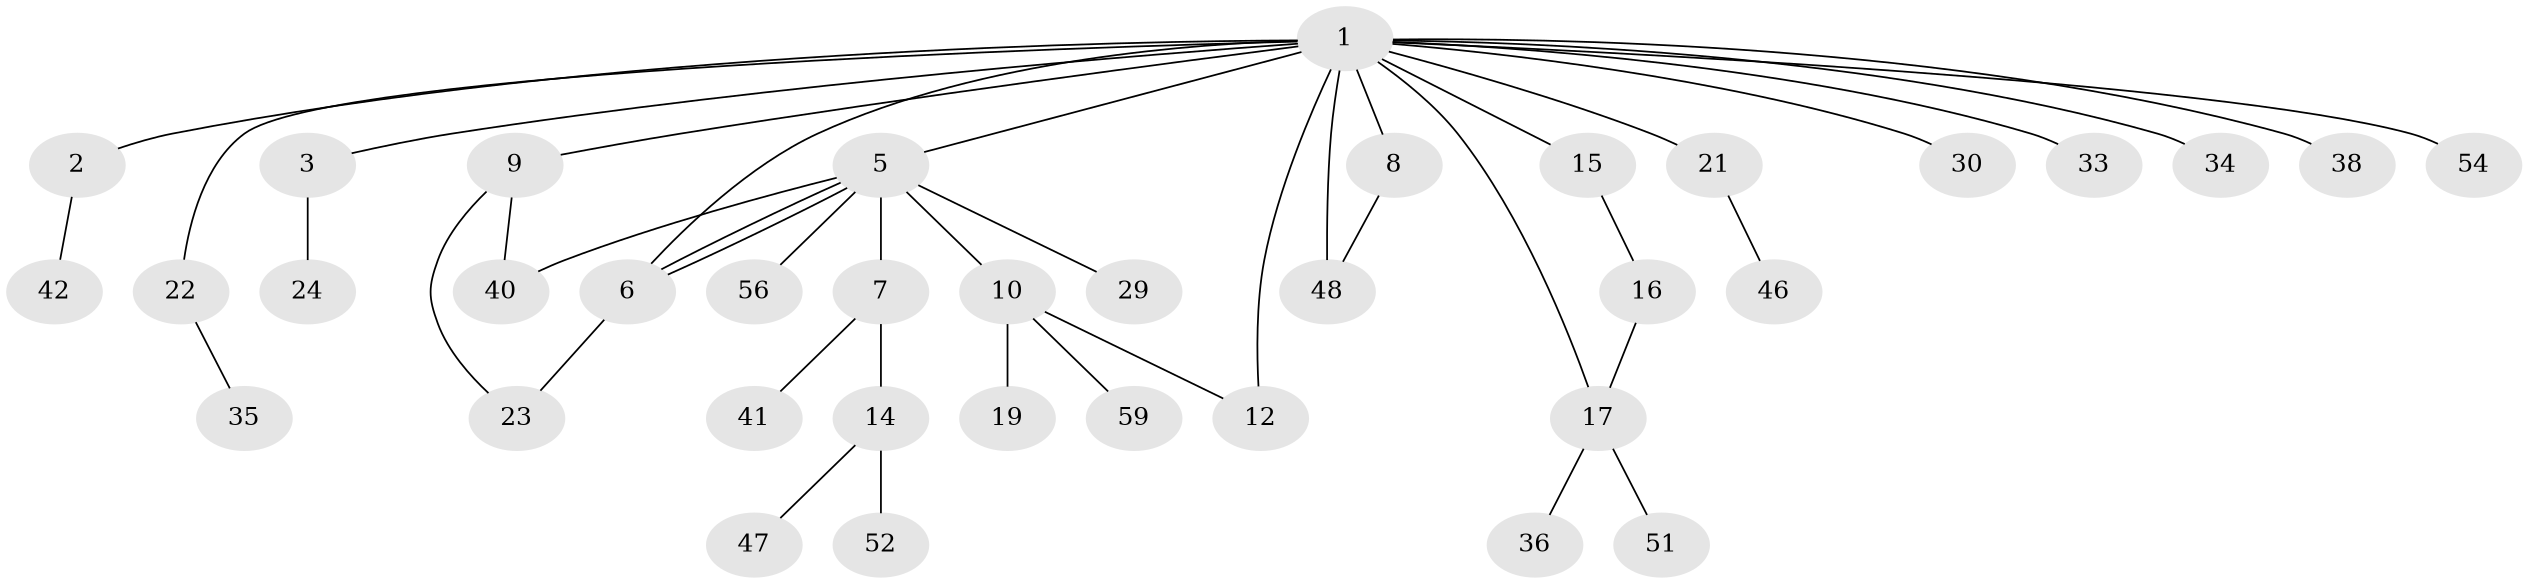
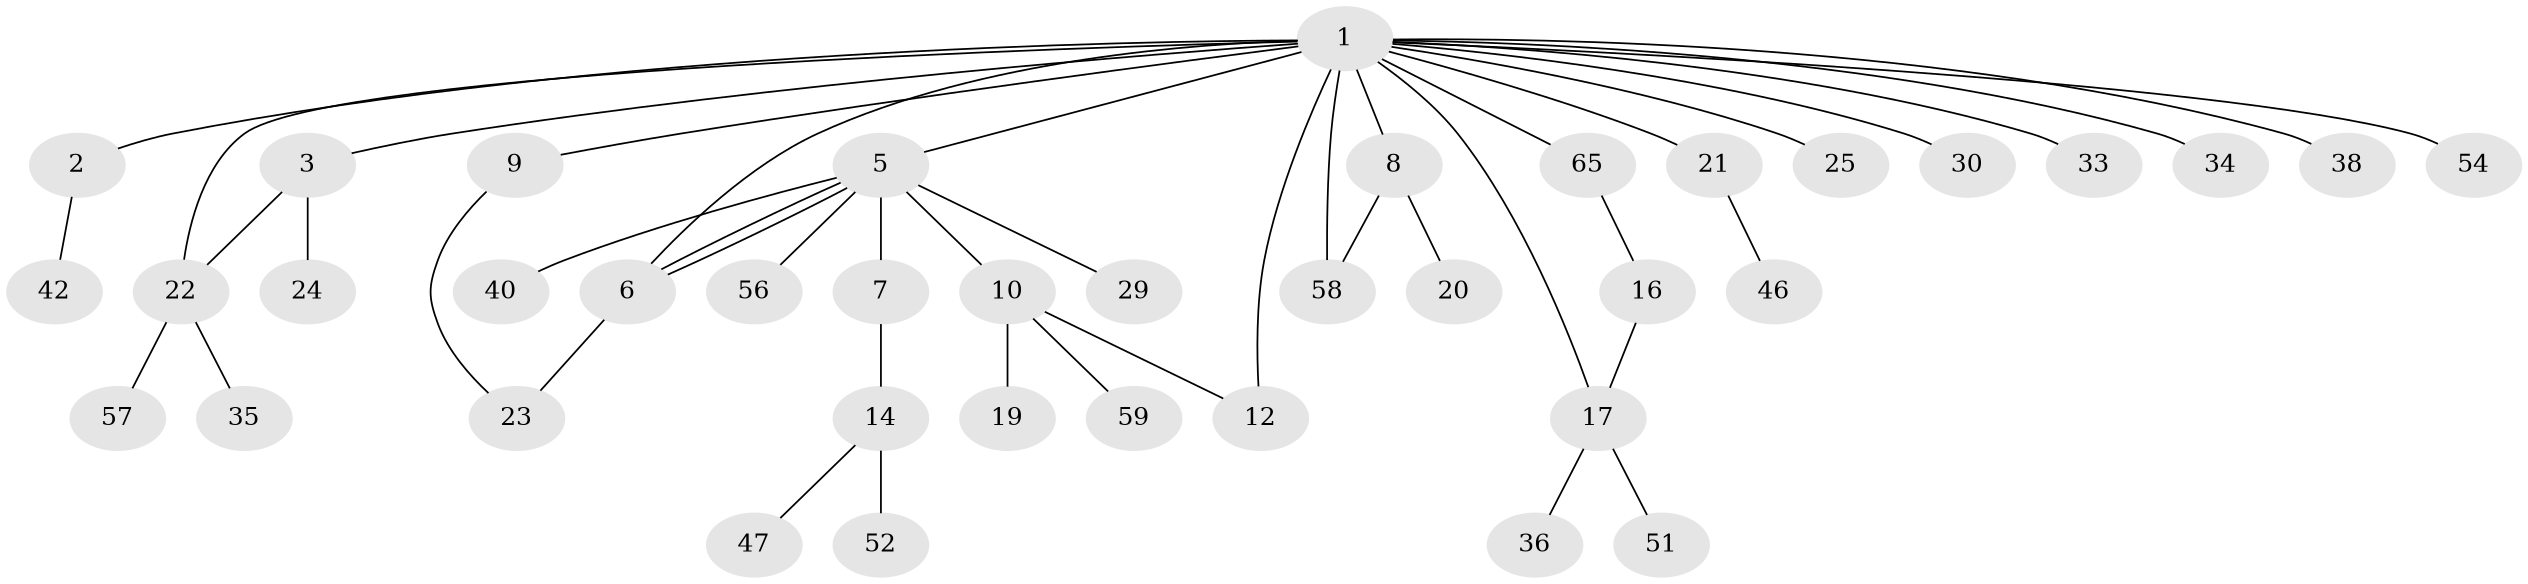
node "15": label "15" -> "65"
node "25": added
edge "3" -- "22": added
edge "9" -- "40": removed
node "48": label "48" -> "58"
node "20": added
node "57": added
node "41": removed
